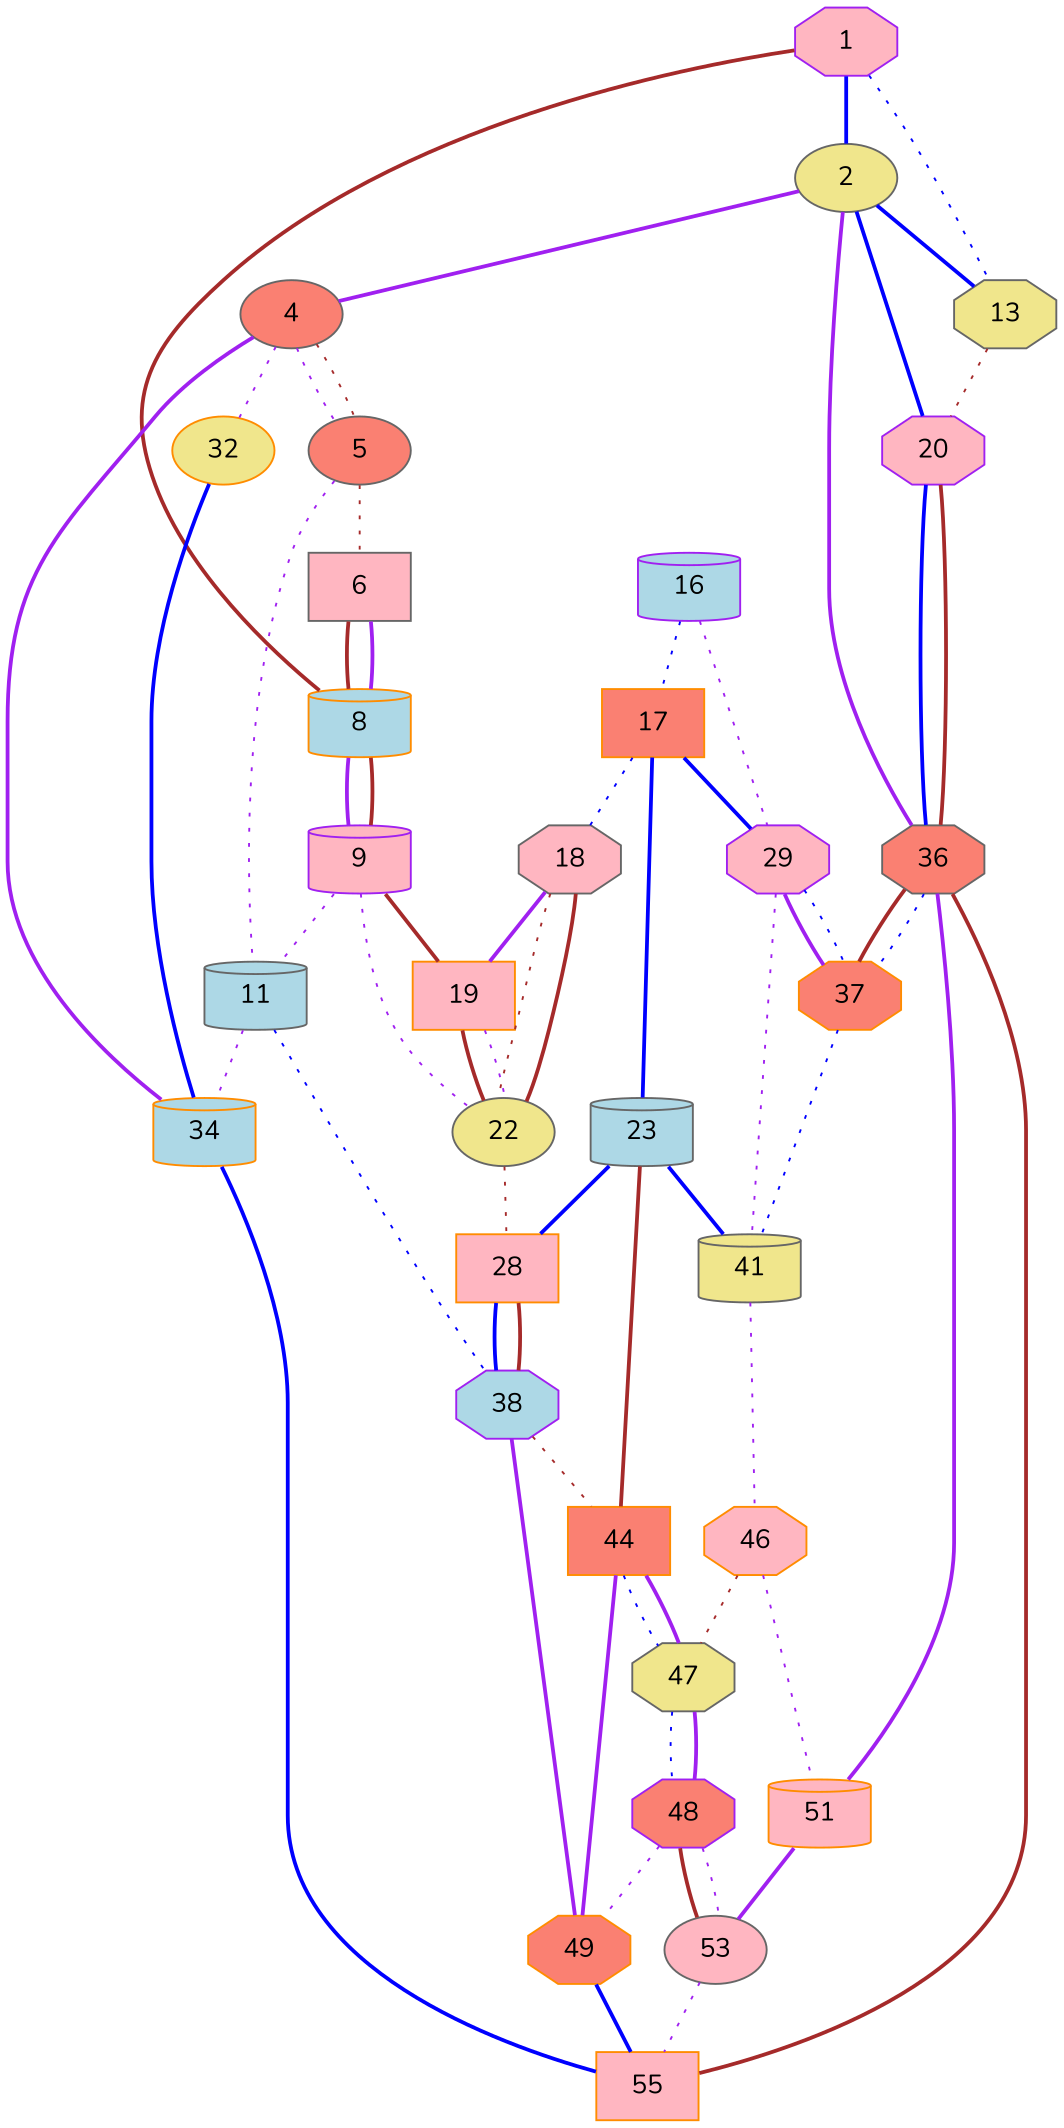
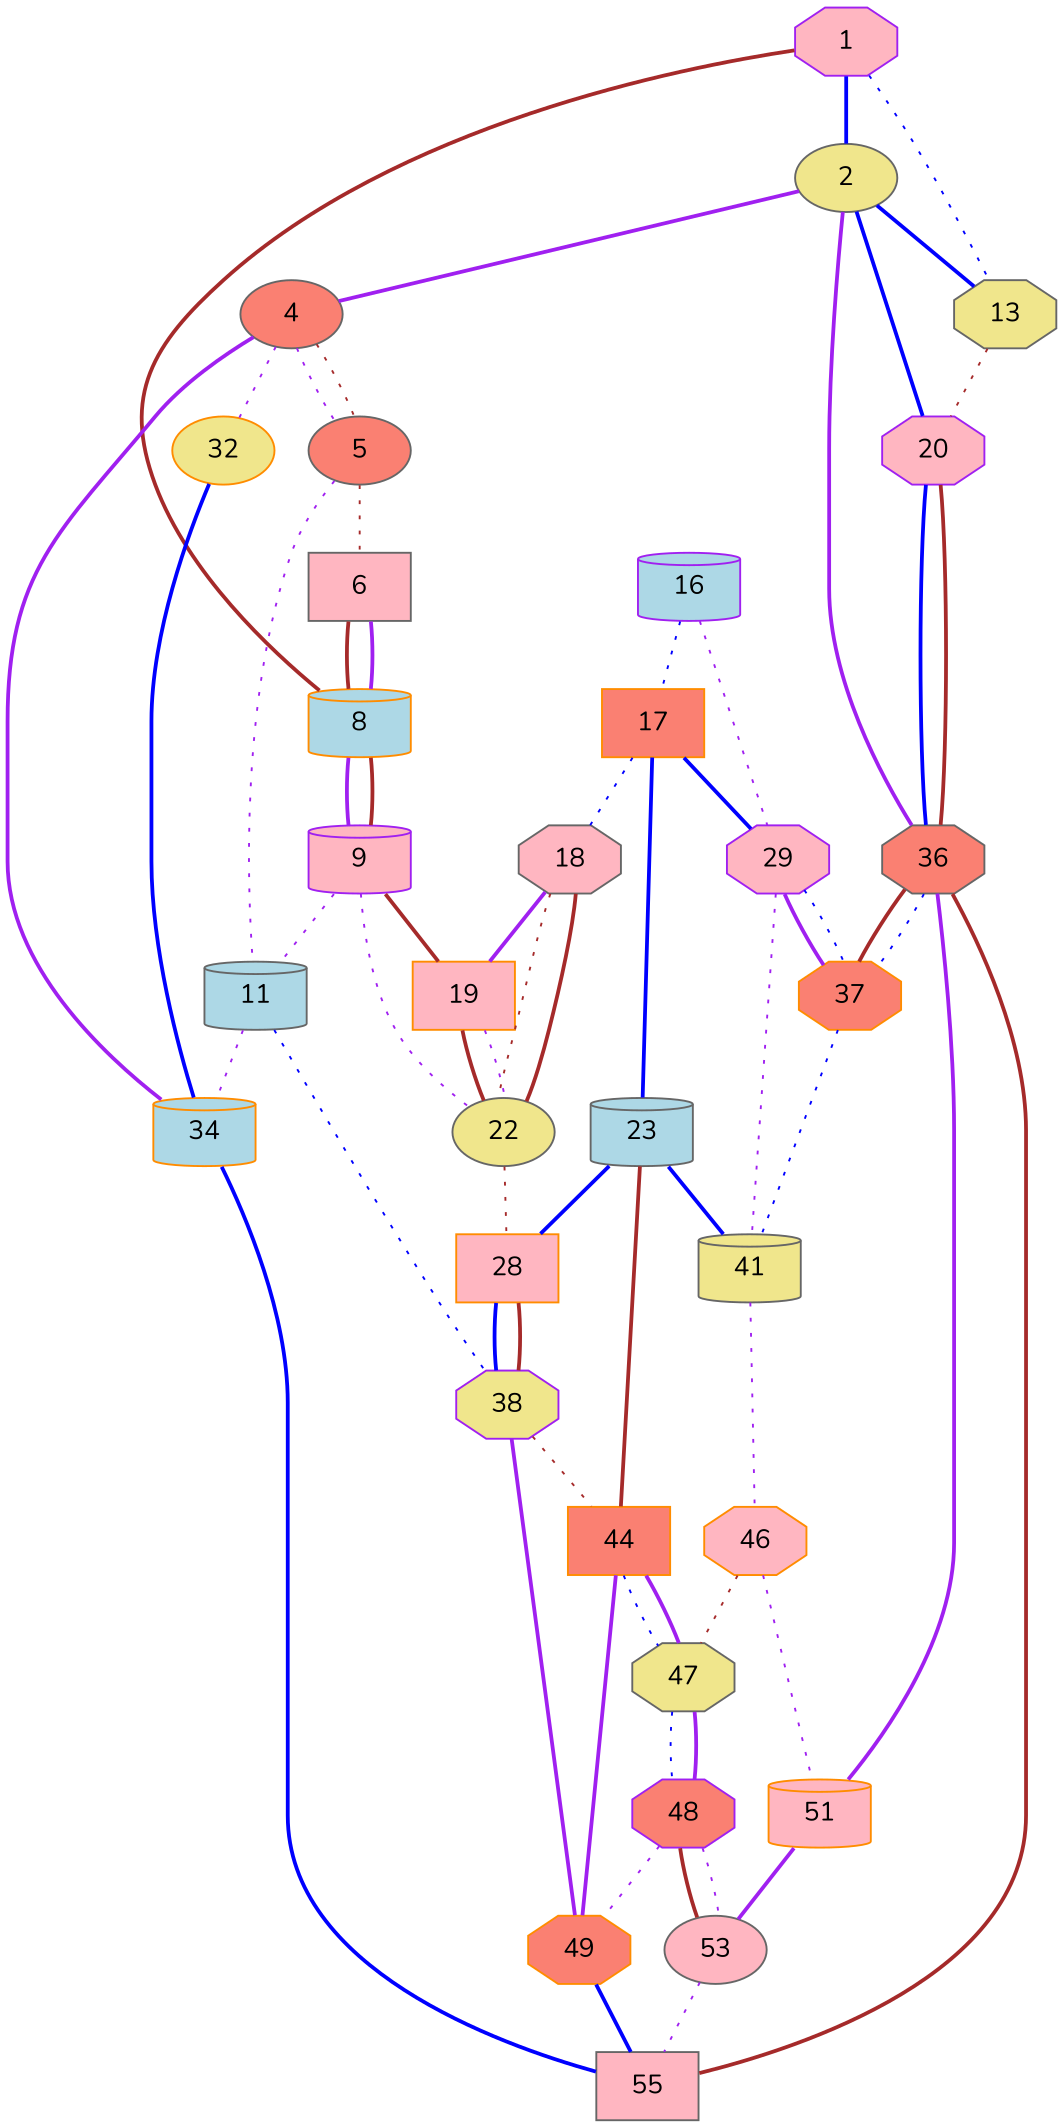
node "38": fillcolor lightblue -> khaki
node "55": color darkorange -> gray40
